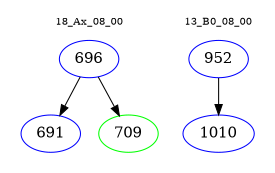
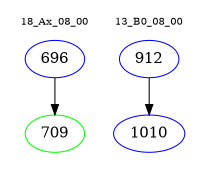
node "952": label "952" -> "912"
node "691": removed
